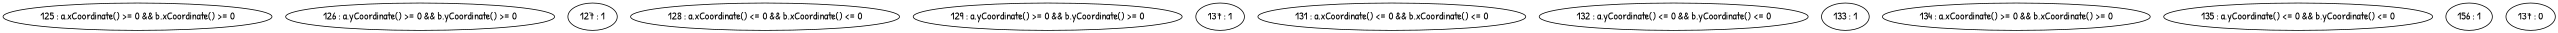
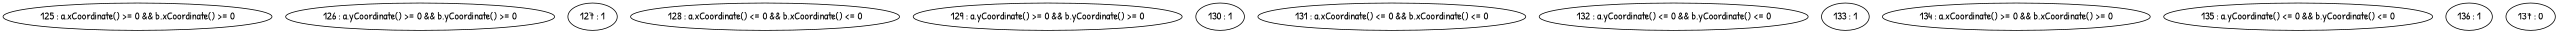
node "137 : 1": label "137 : 1" -> "130 : 1"
node "156 : 1": label "156 : 1" -> "136 : 1"
